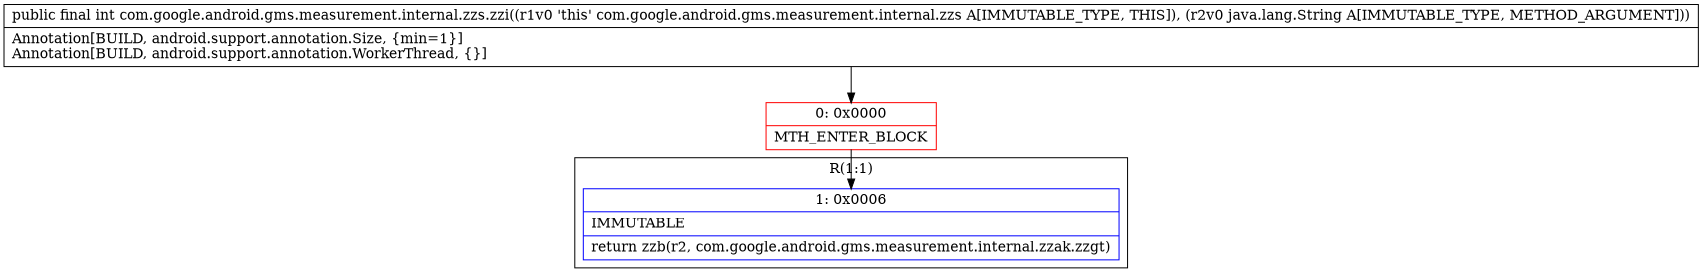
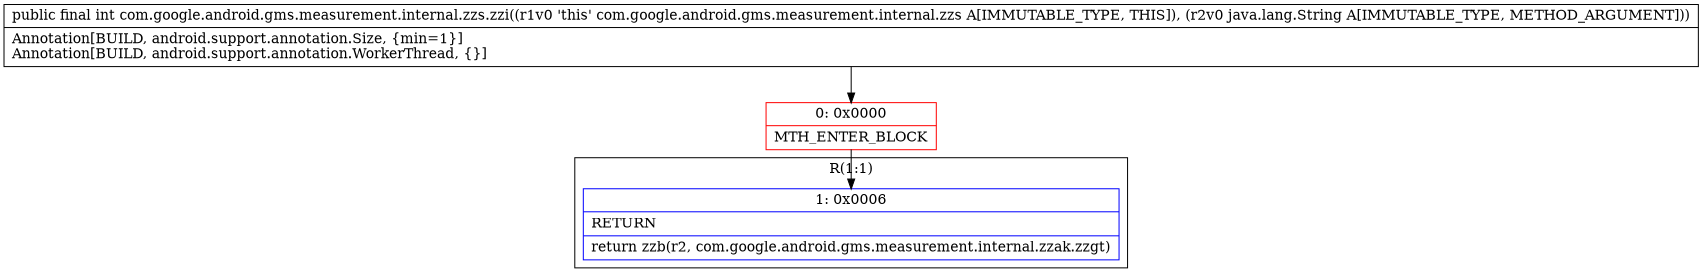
node "1: 0x0006": text "IMMUTABLE" -> "RETURN"
